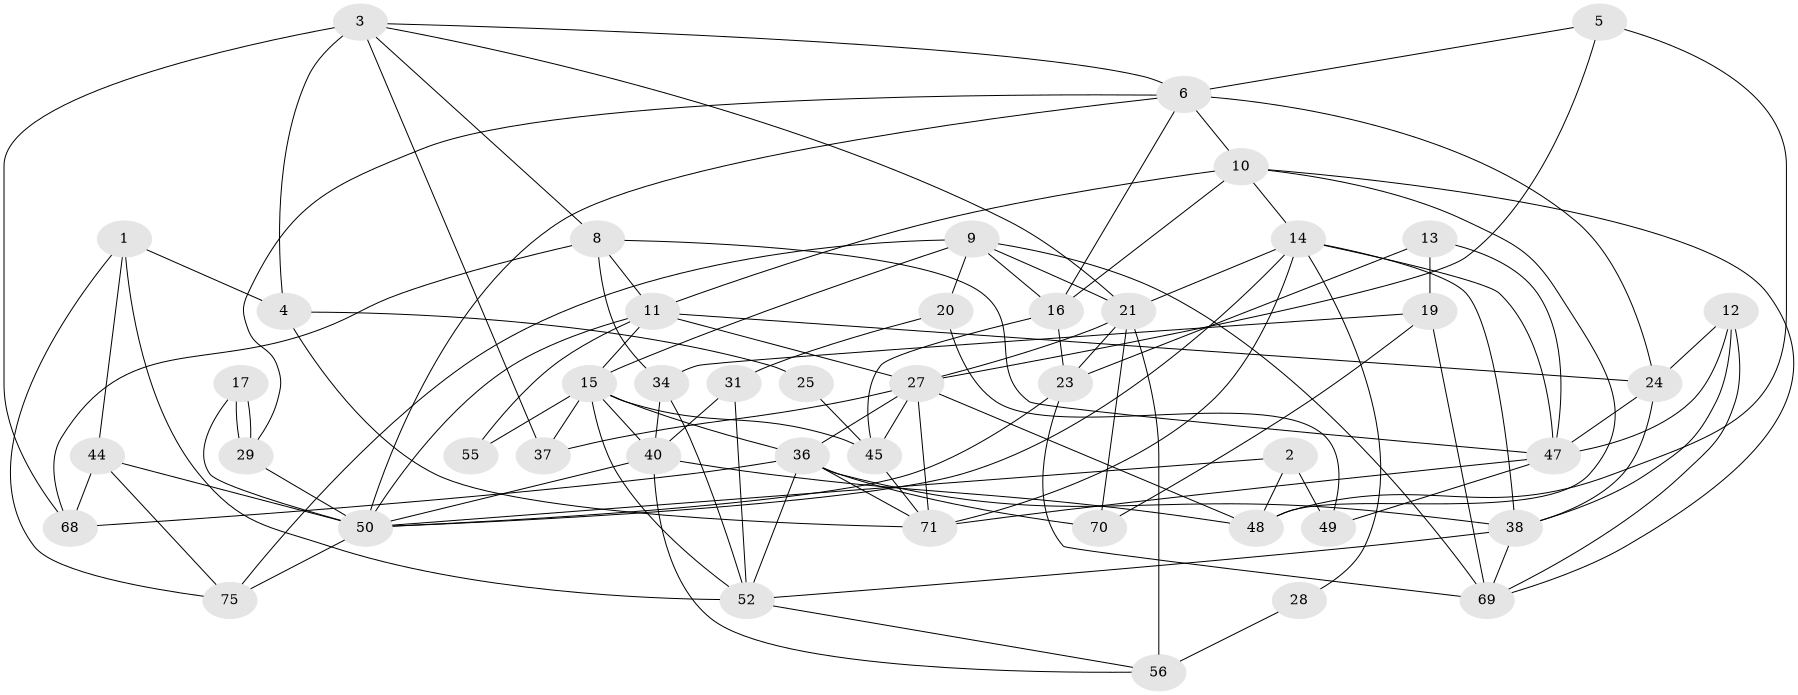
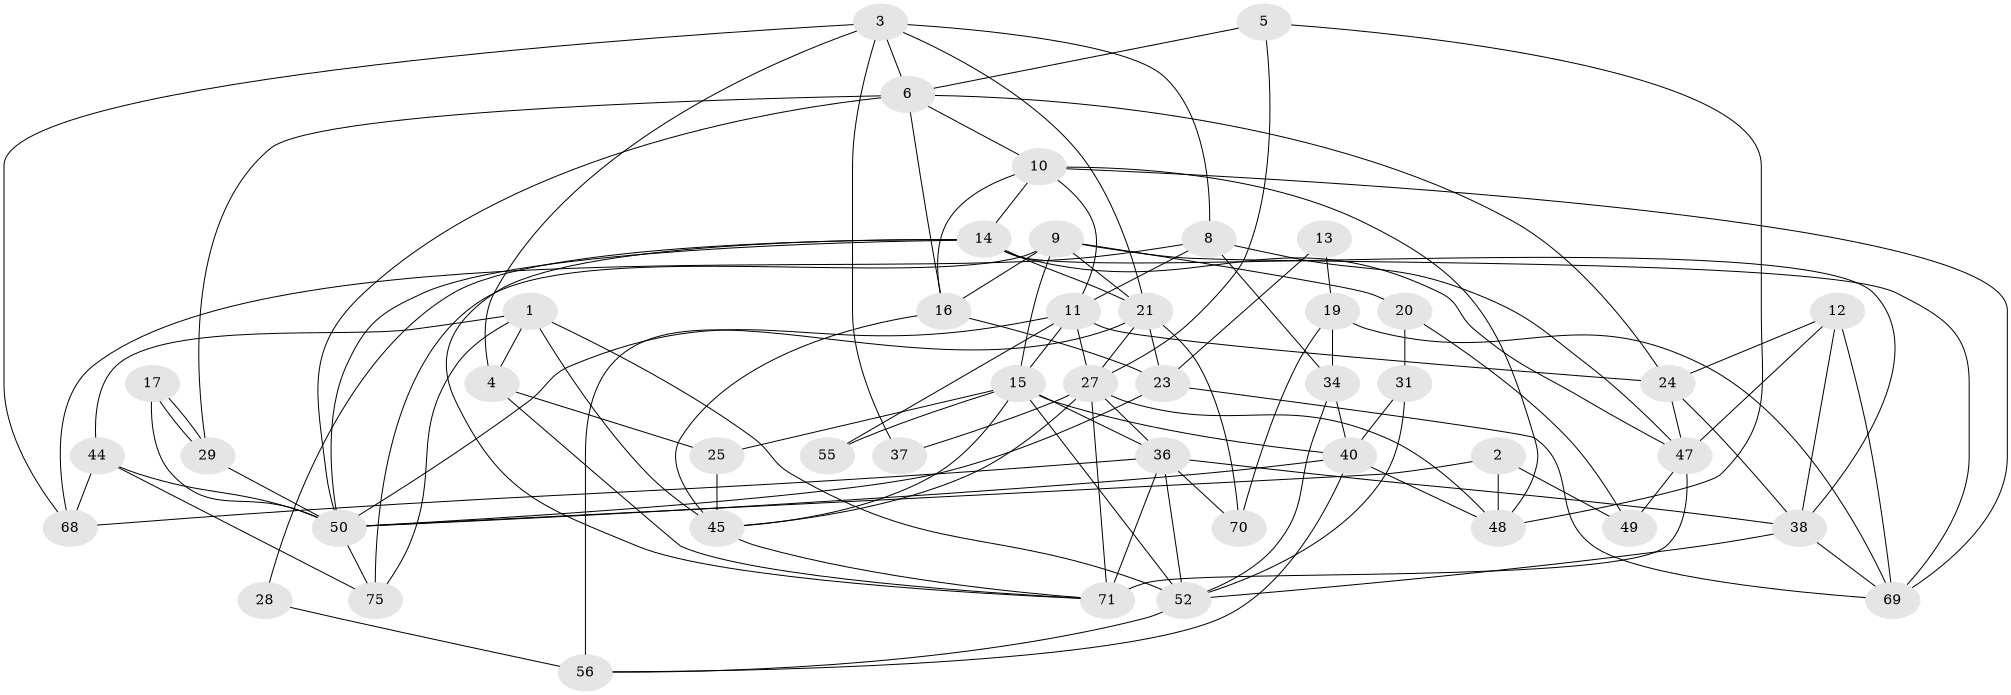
edge "13" -- "47": removed
edge "15" -- "37": now "15" -- "25"
edge "1" -- "45": added
